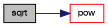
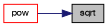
edge "sqrt" -> "pow": reversed
